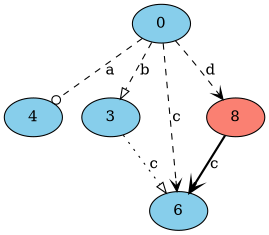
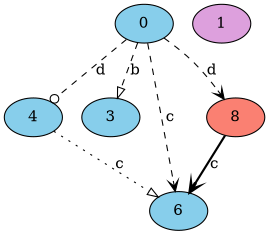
node "1": added
edge "0" -> "4": label "a" -> "d"
edge "3" -> "6": now "4" -> "6"
